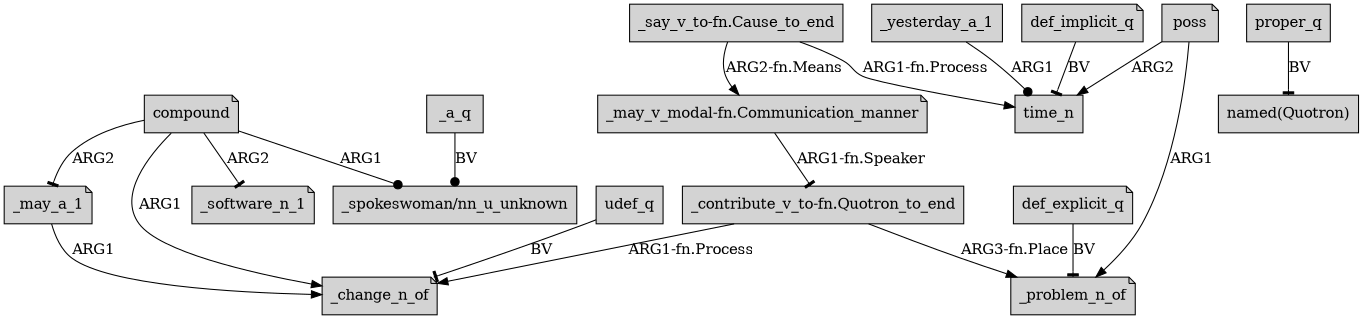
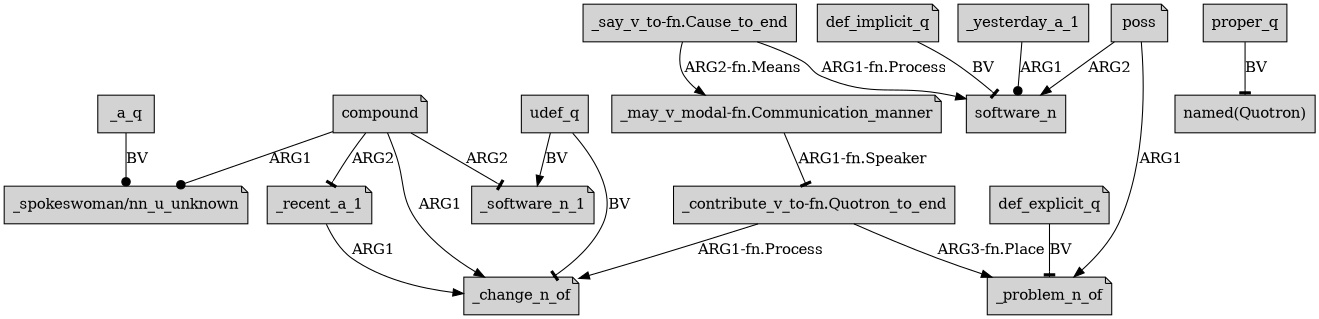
node "time_n": label "time_n" -> "software_n"
edge "udef_q" -> "_software_n_1": added, label "BV"
node "_may_a_1": label "_may_a_1" -> "_recent_a_1"
node "_spokeswoman/nn_u_unknown": shape box -> note
